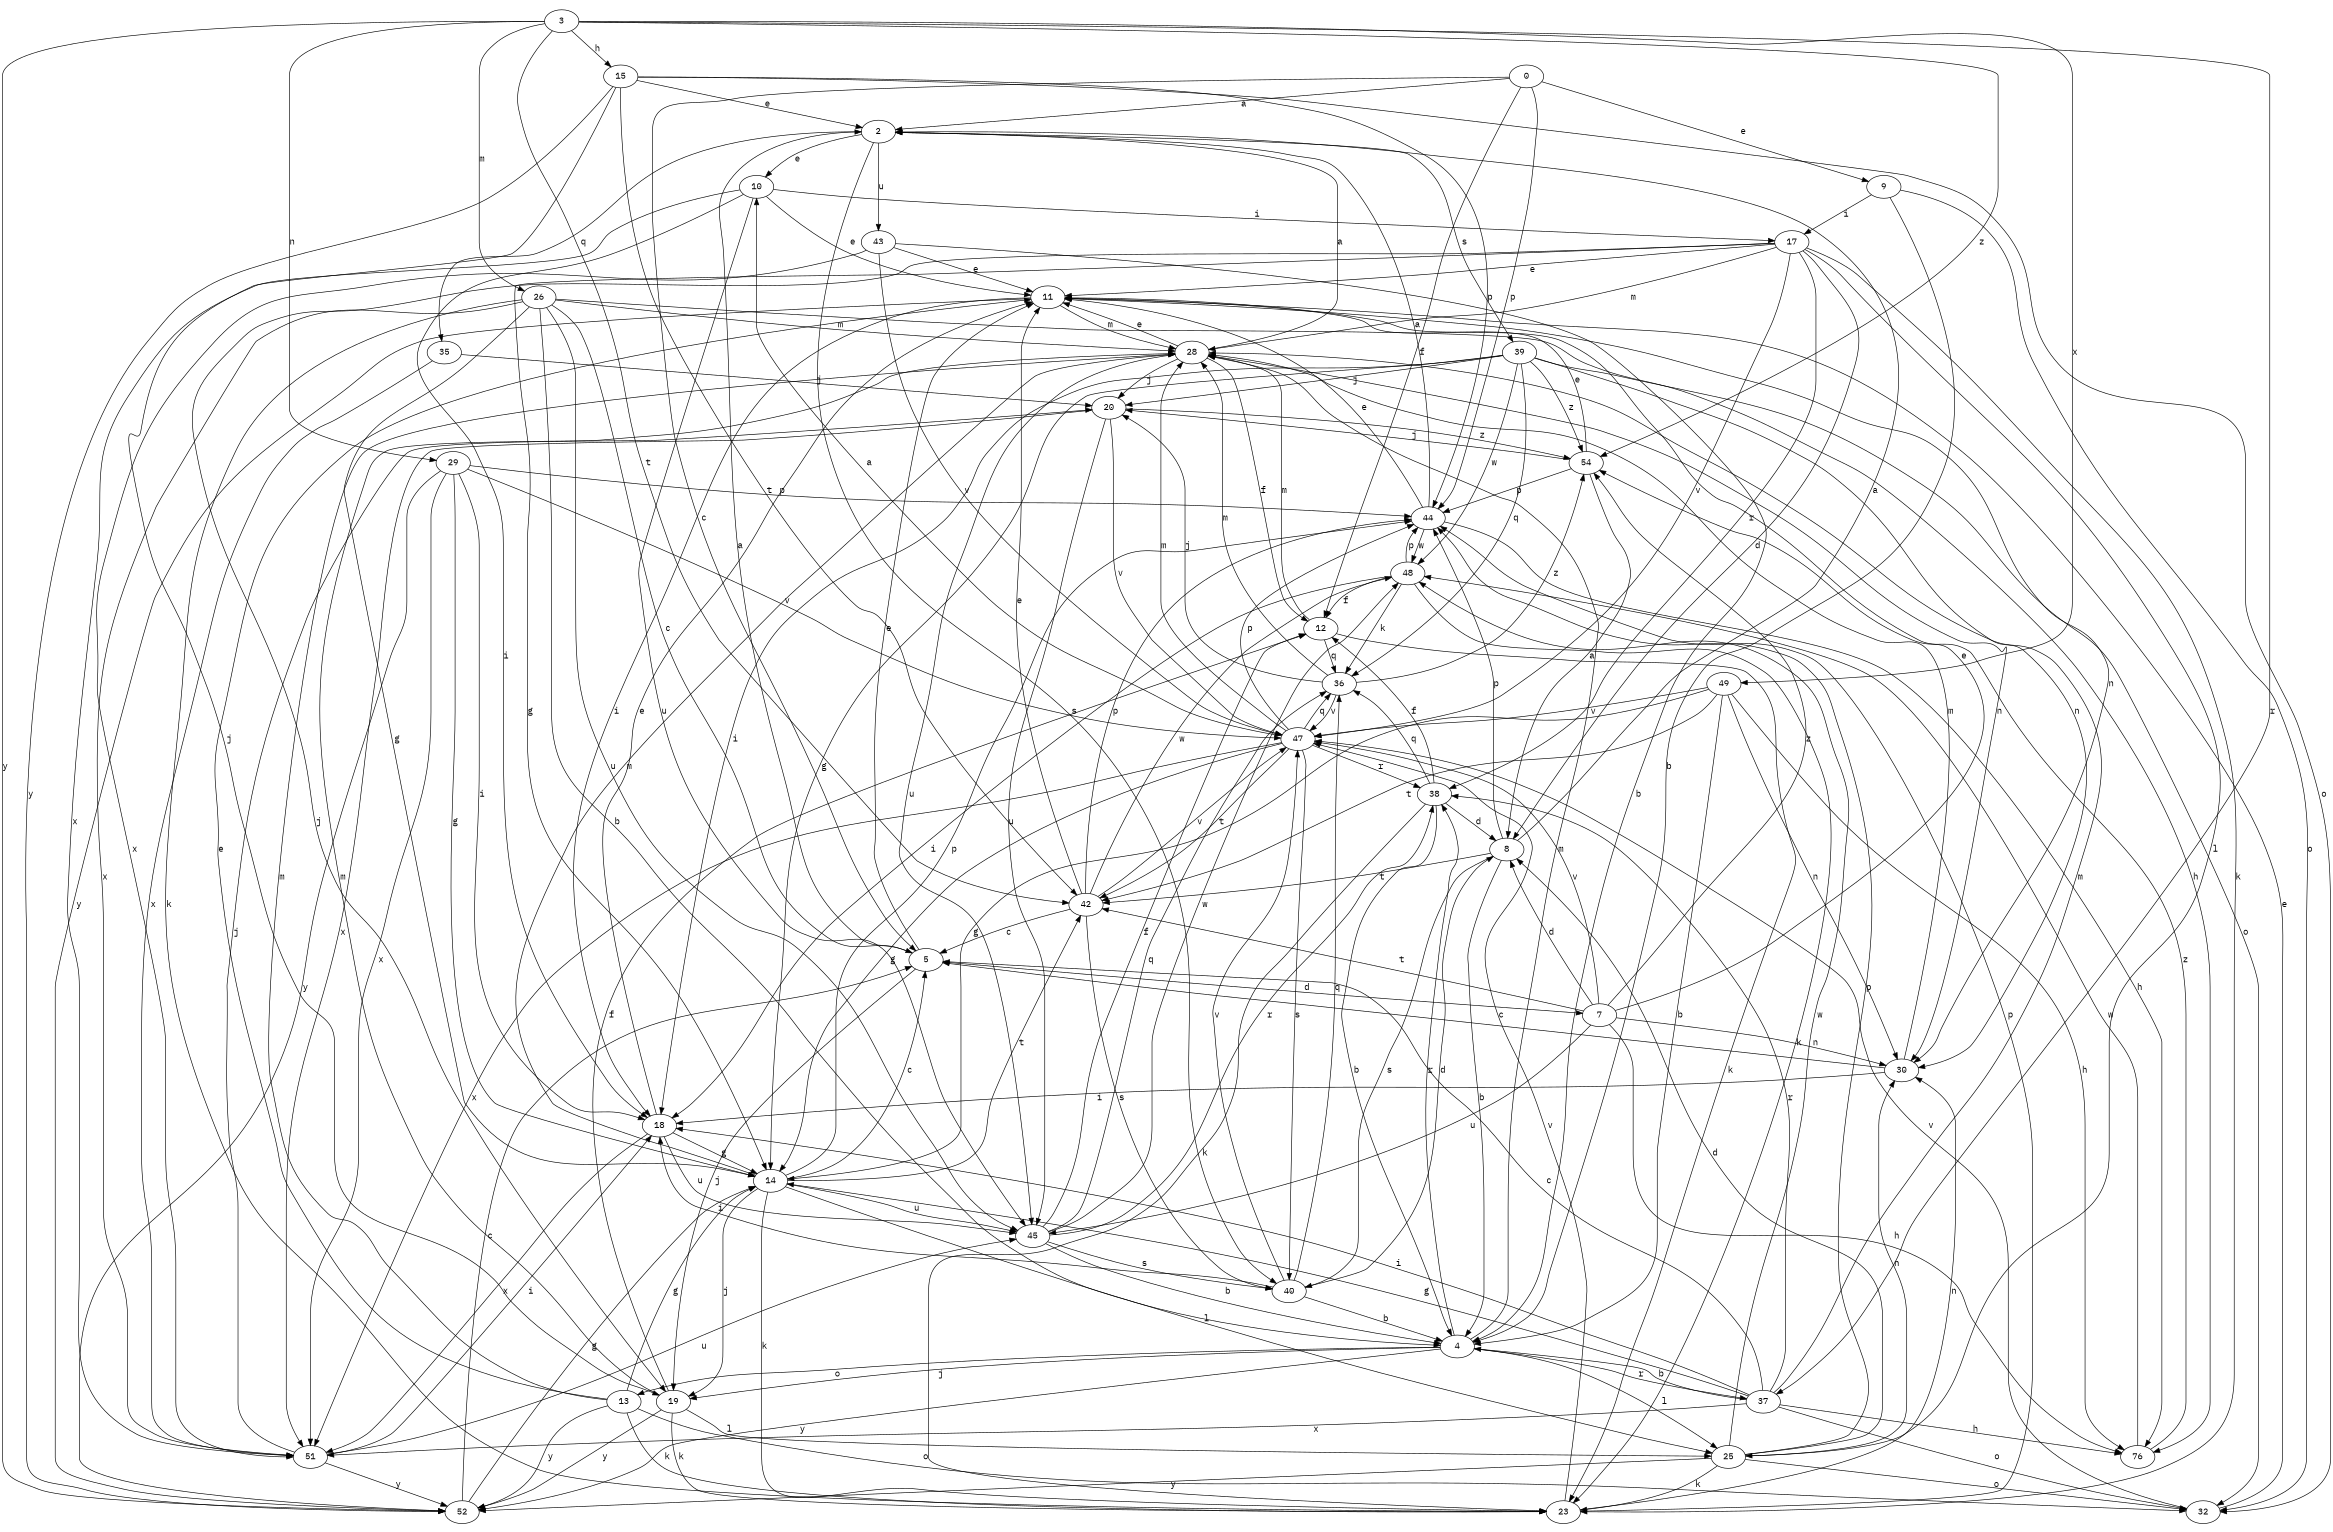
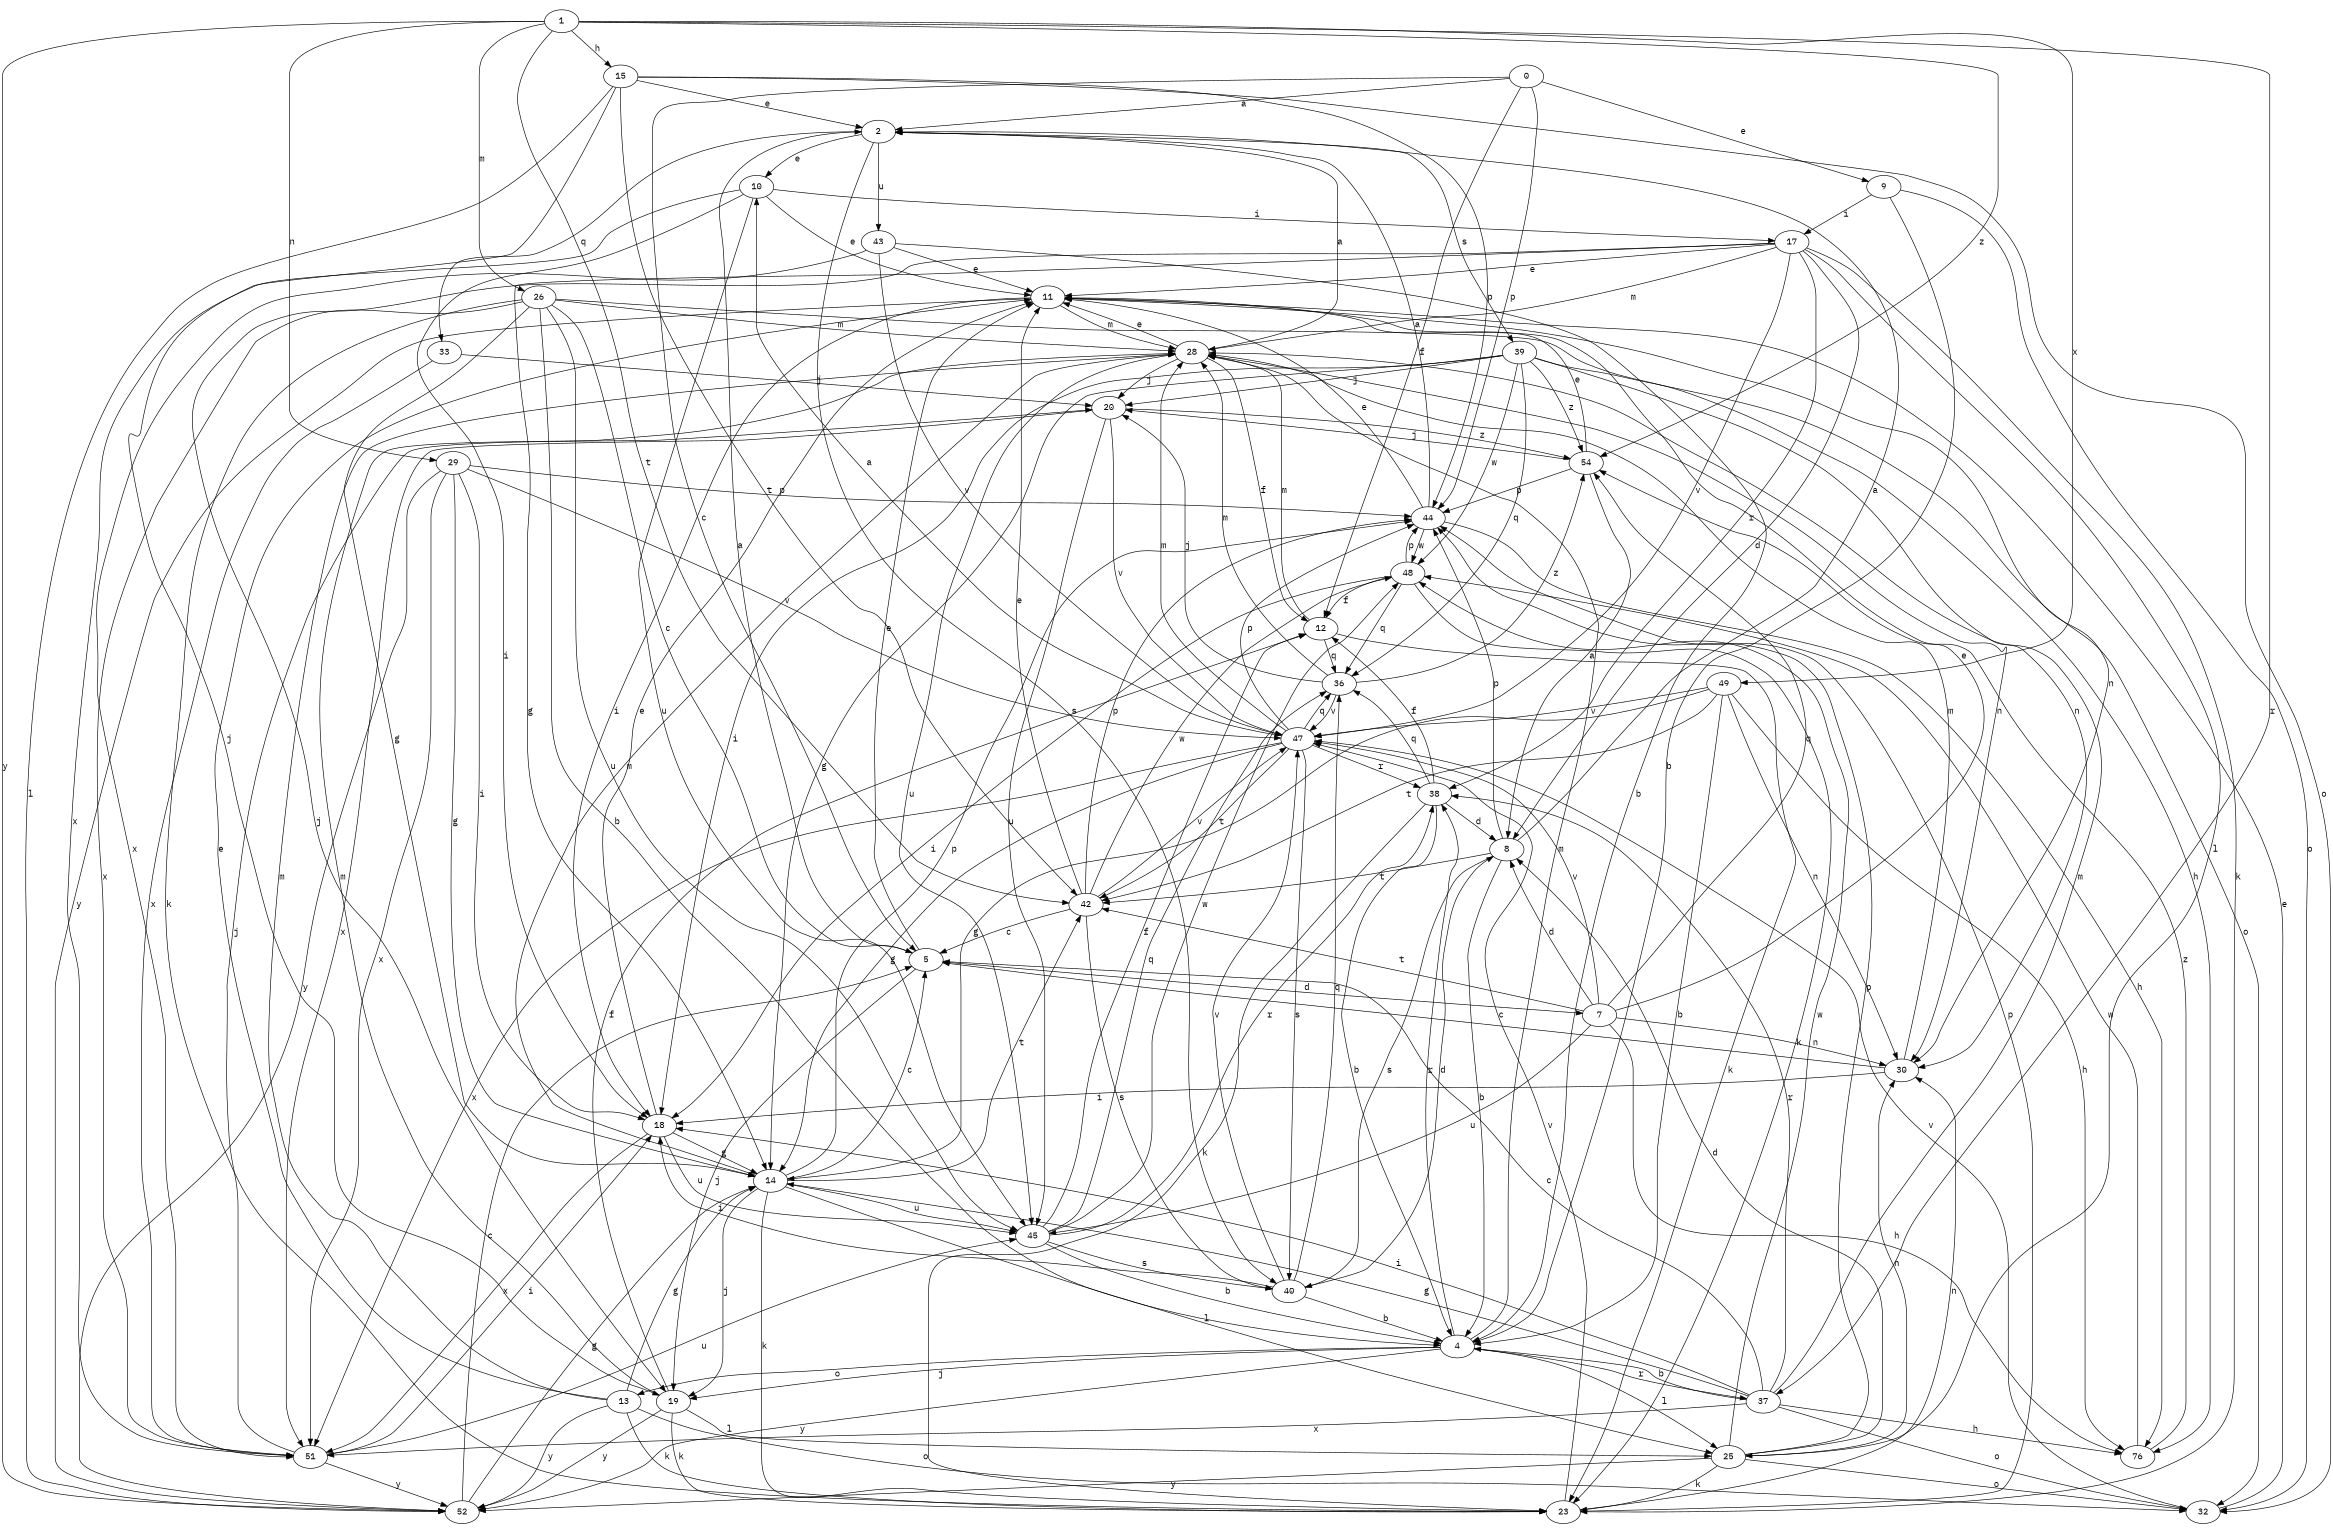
node "3": label "3" -> "1"
node "35": label "35" -> "33"
edge "48" -> "36": label "k" -> "q"
edge "7" -> "54": label "z" -> "q"
edge "15" -> "52": label "y" -> "l"
